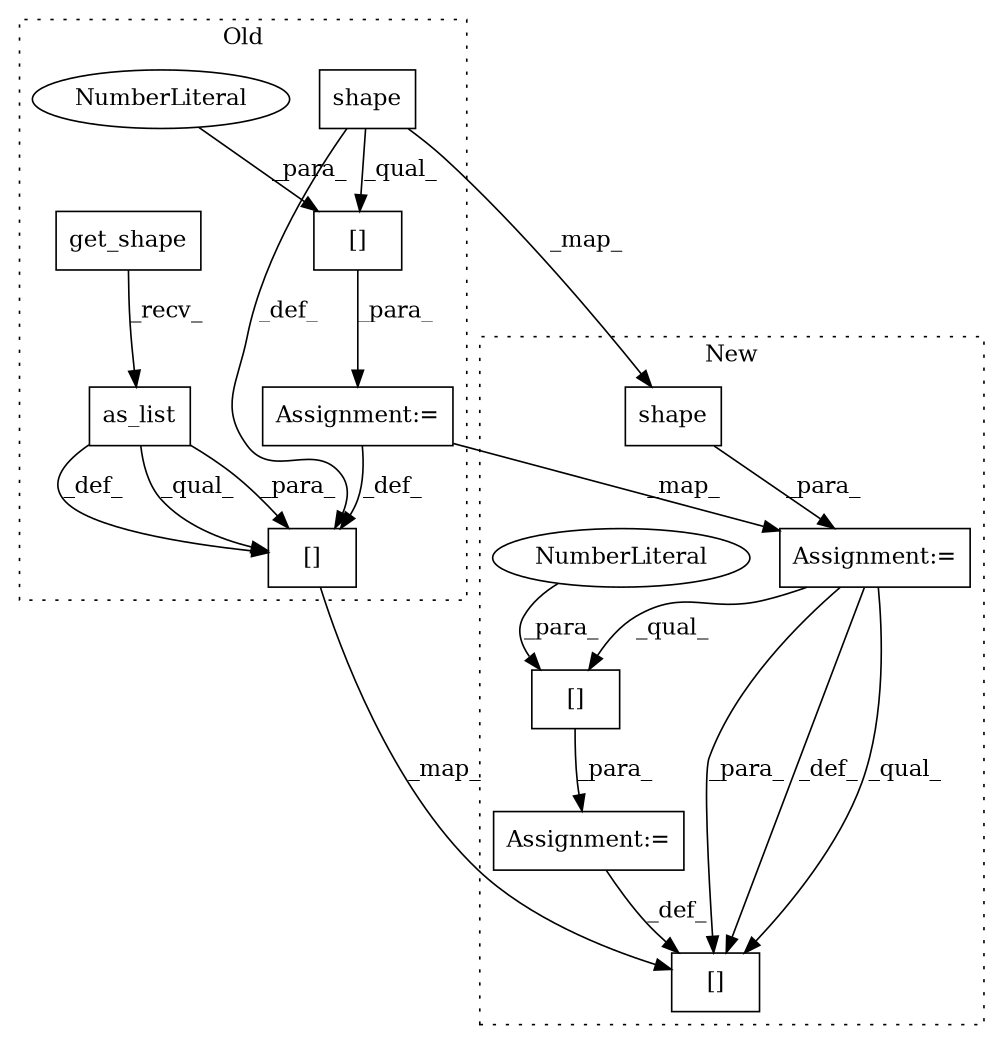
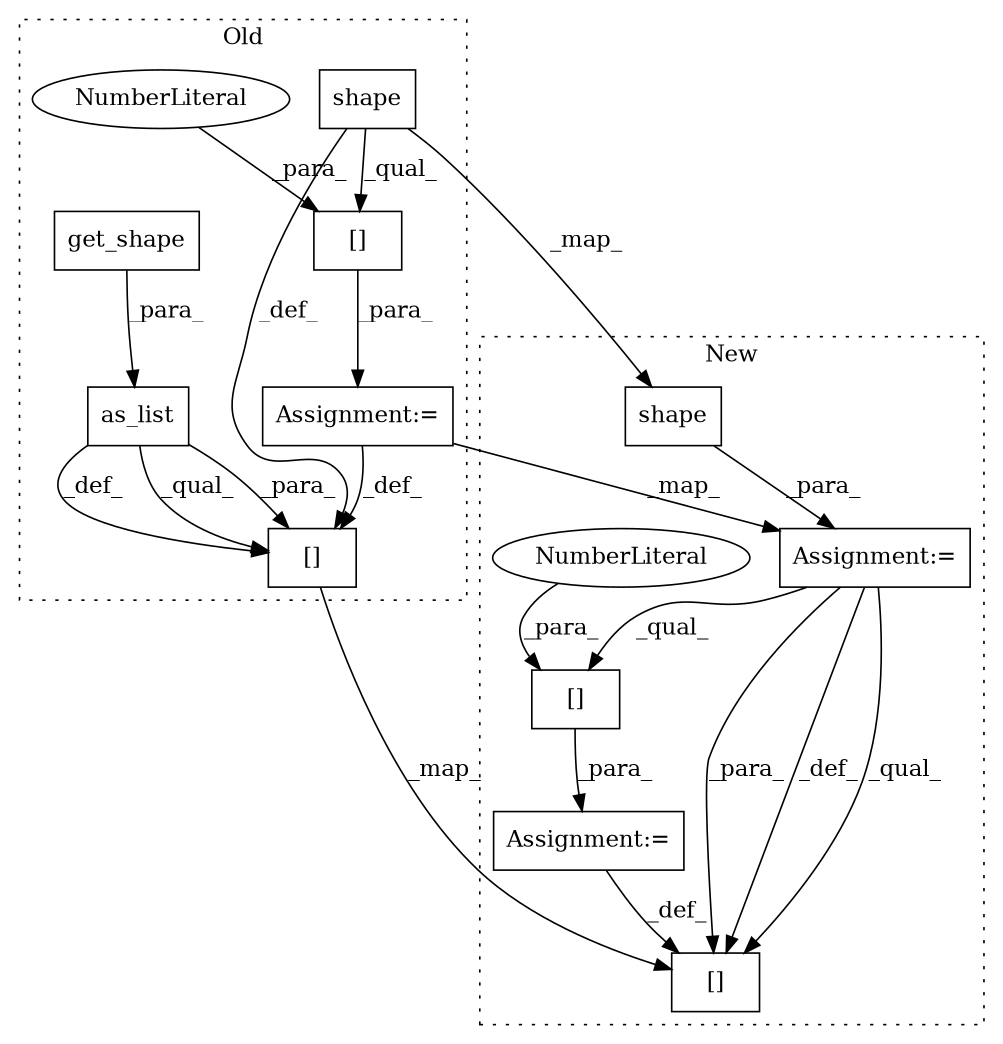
edge "get_shape" -> "as_list": label "_recv_" -> "_para_"
